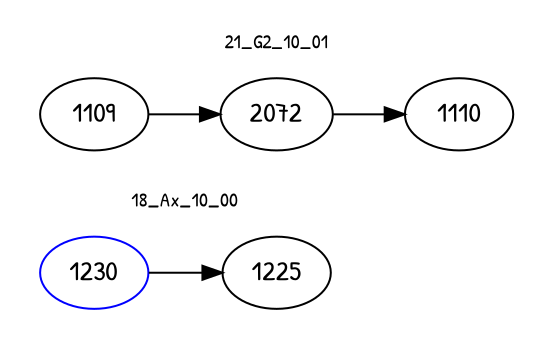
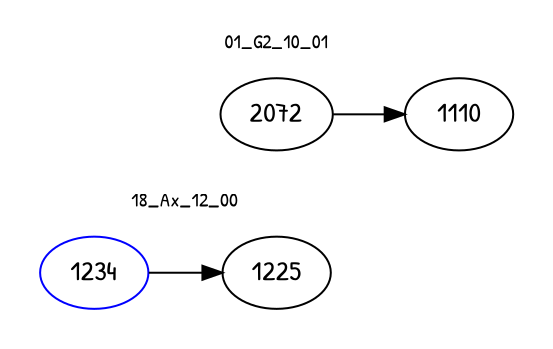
cluster "21_G2_10_01": label "21_G2_10_01" -> "01_G2_10_01"
node "1109": removed
cluster "18_Ax_10_00": label "18_Ax_10_00" -> "18_Ax_12_00"
node "1230": label "1230" -> "1234"
